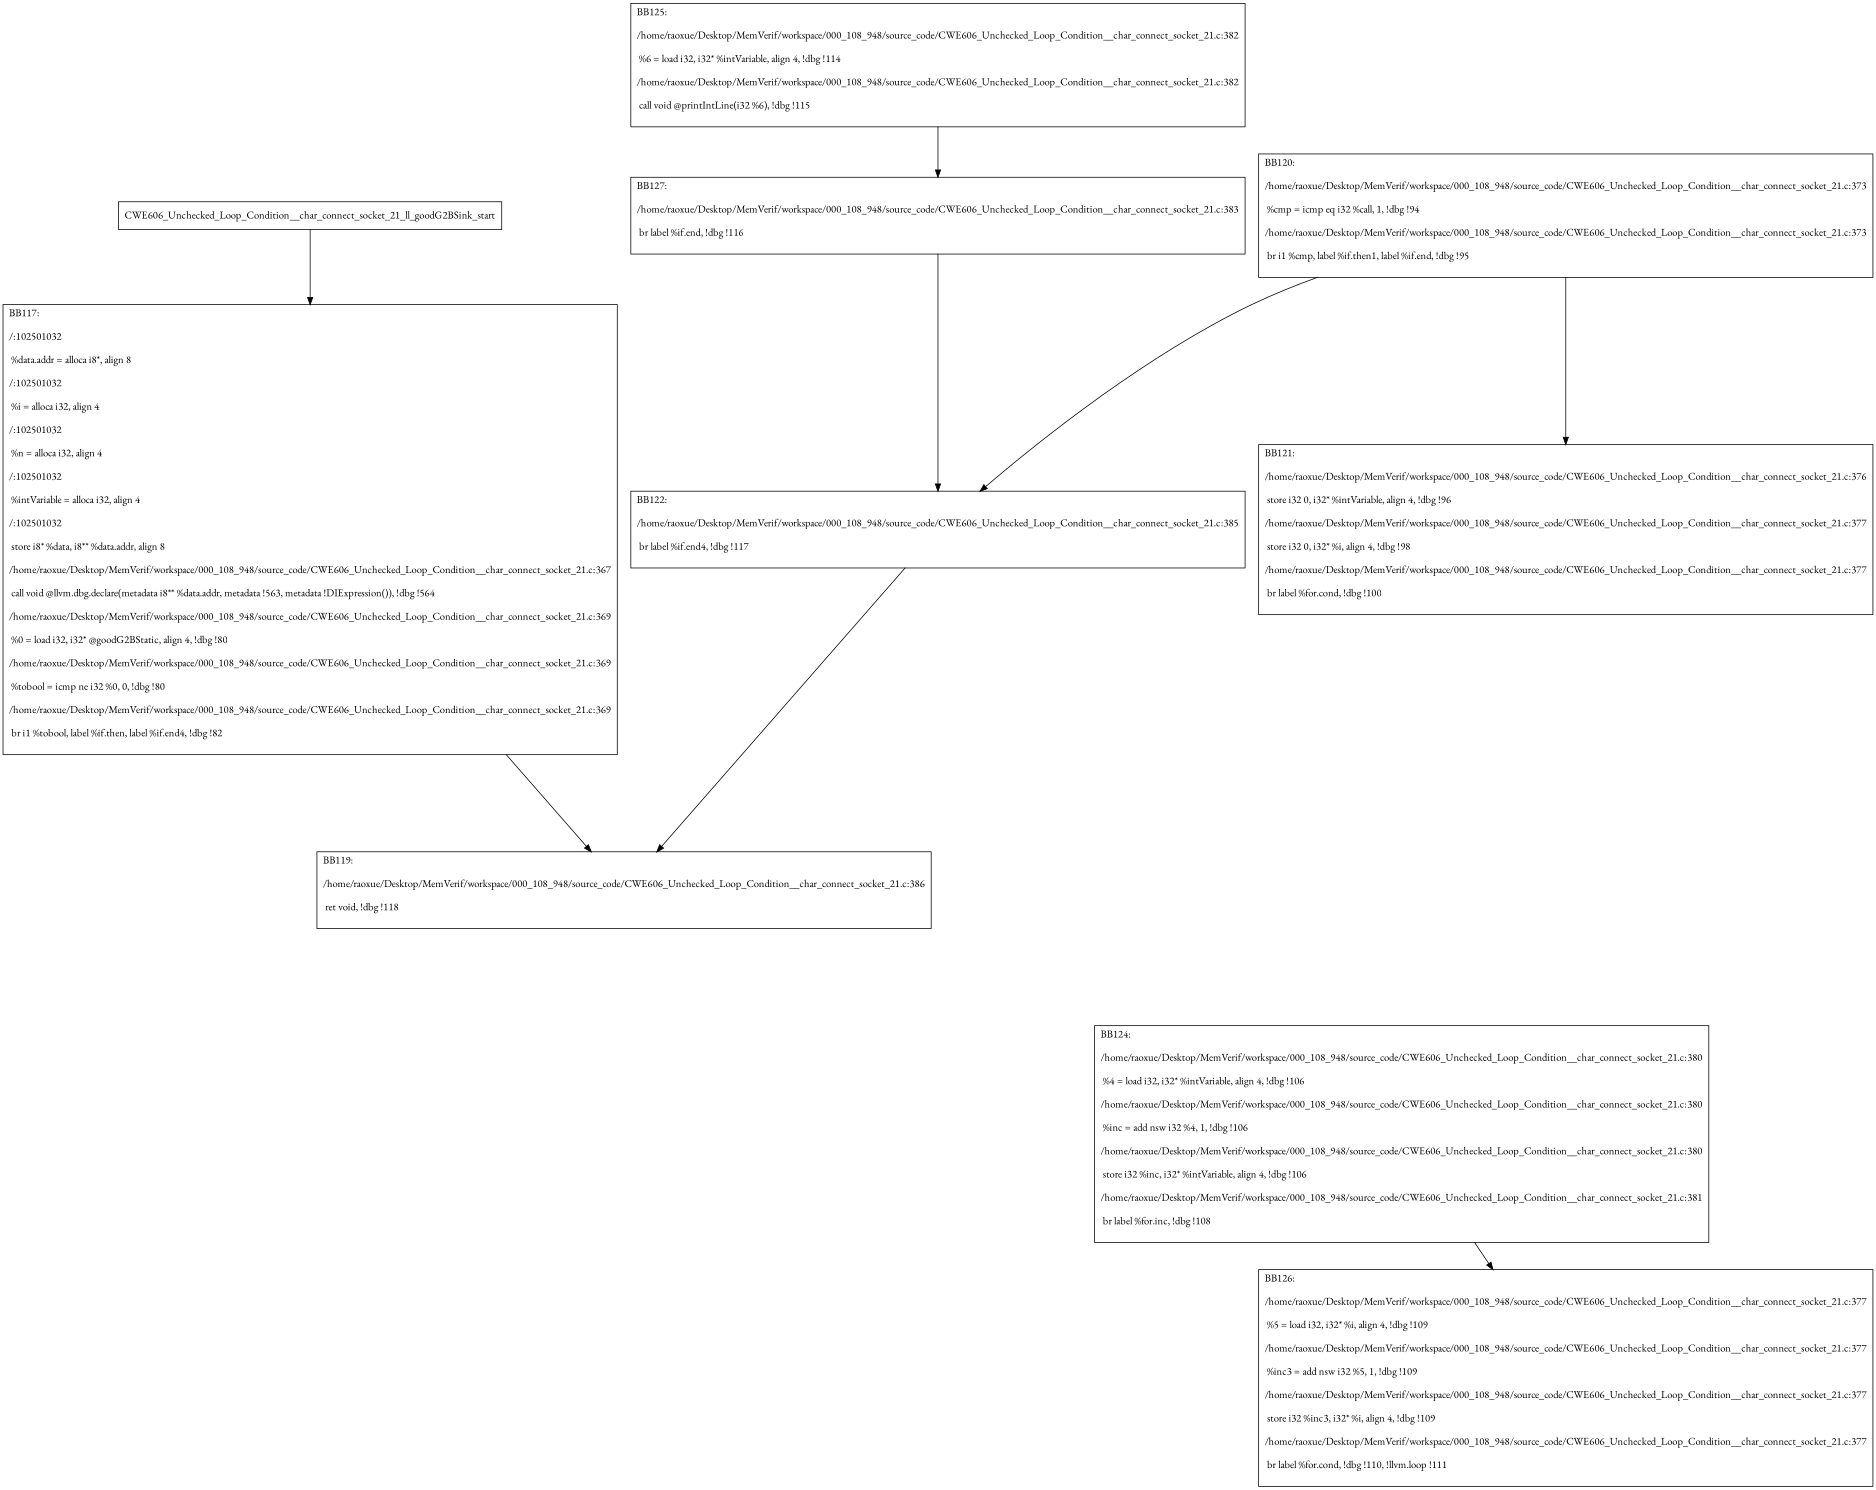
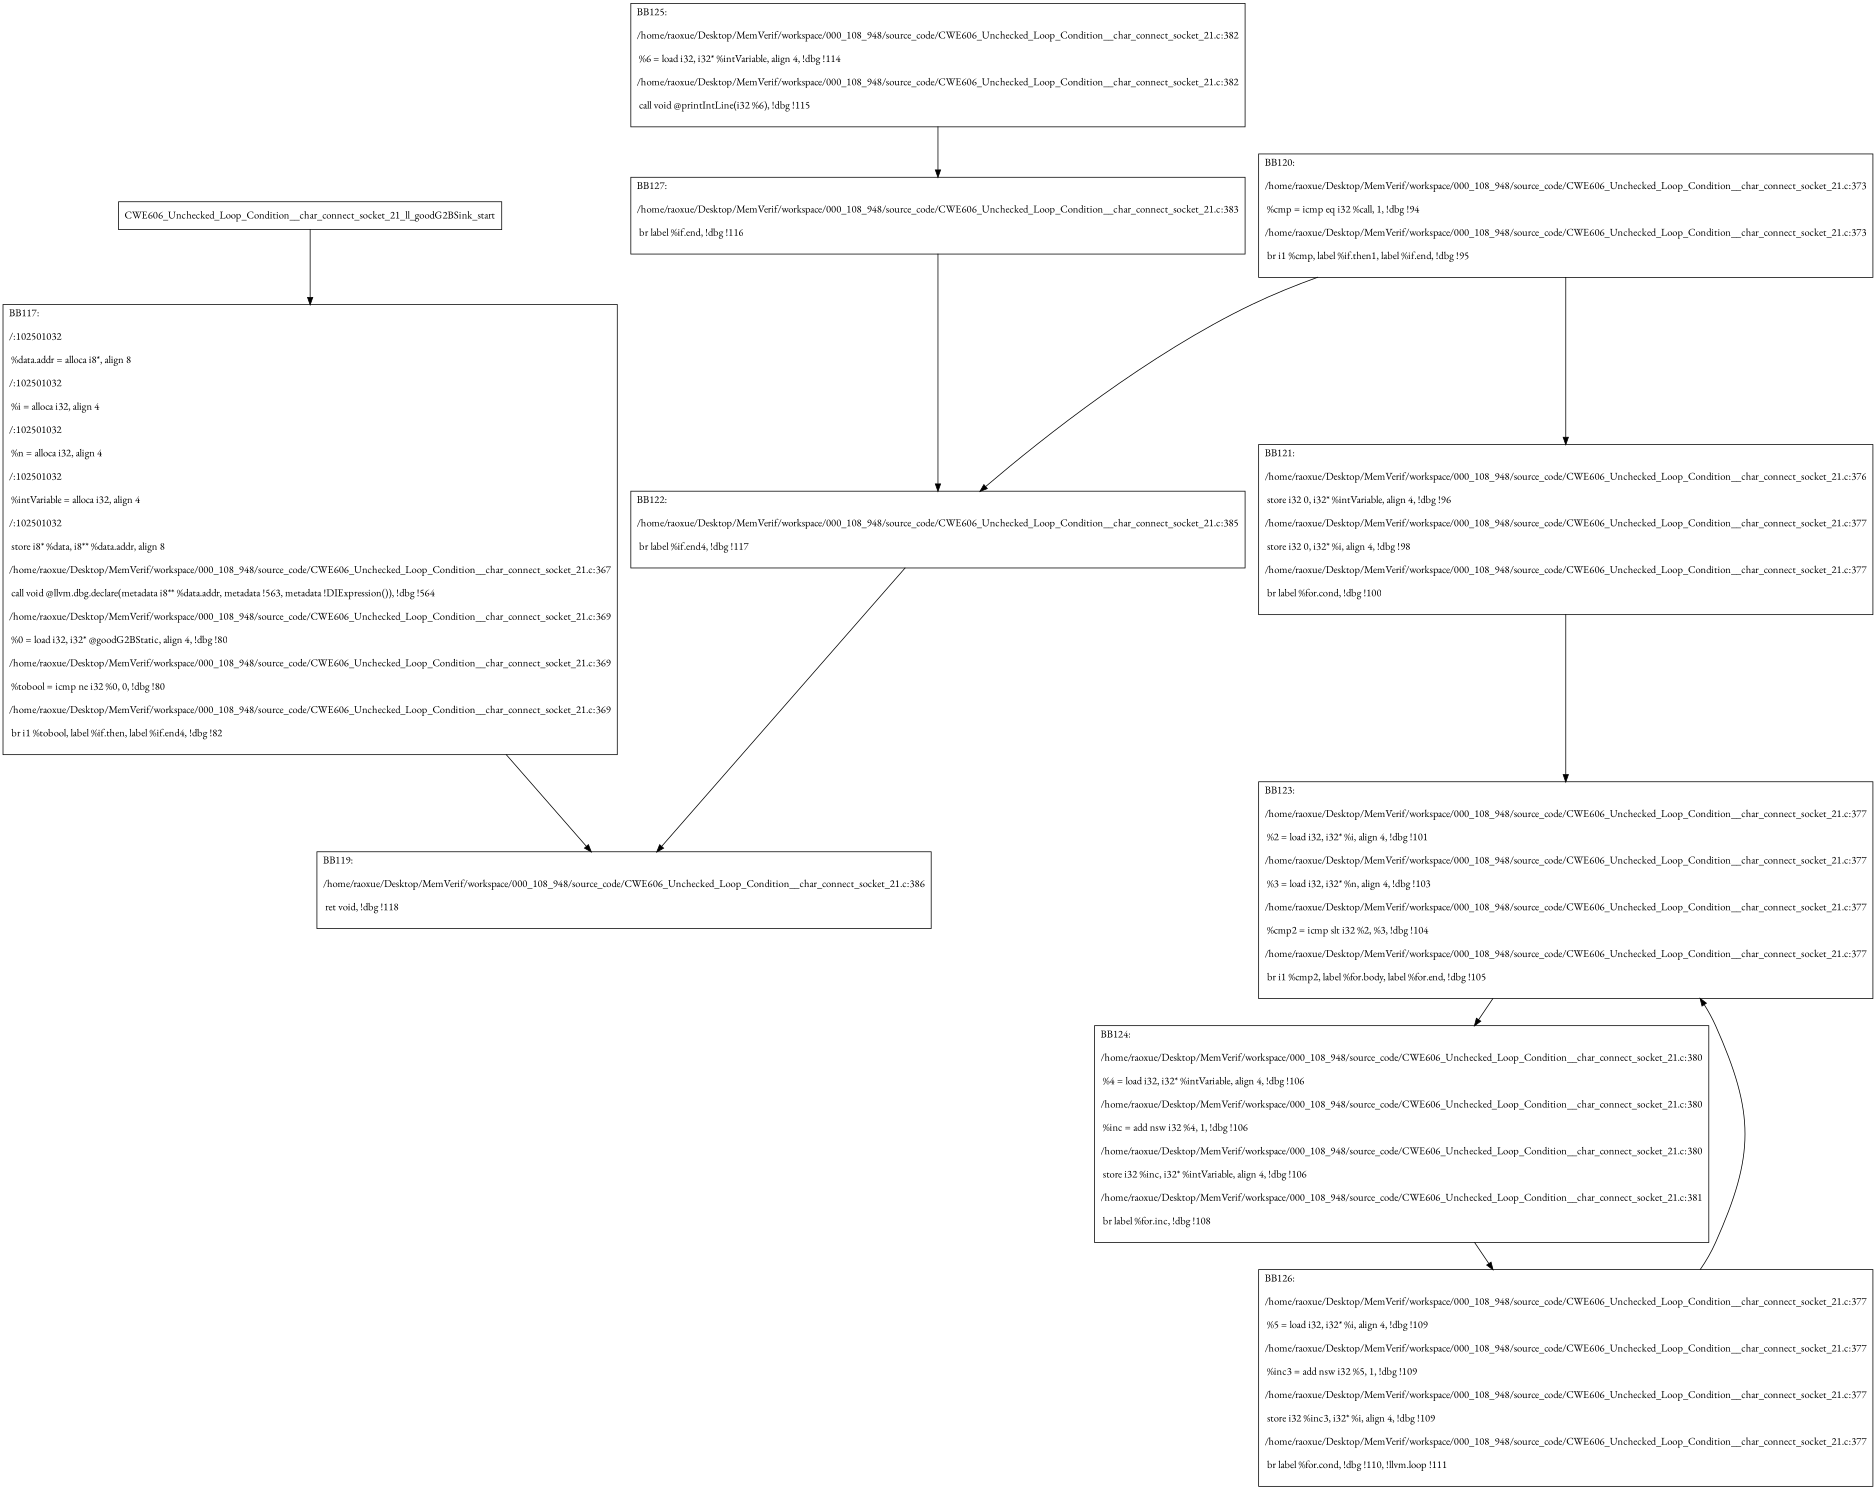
node "BB123:": added
